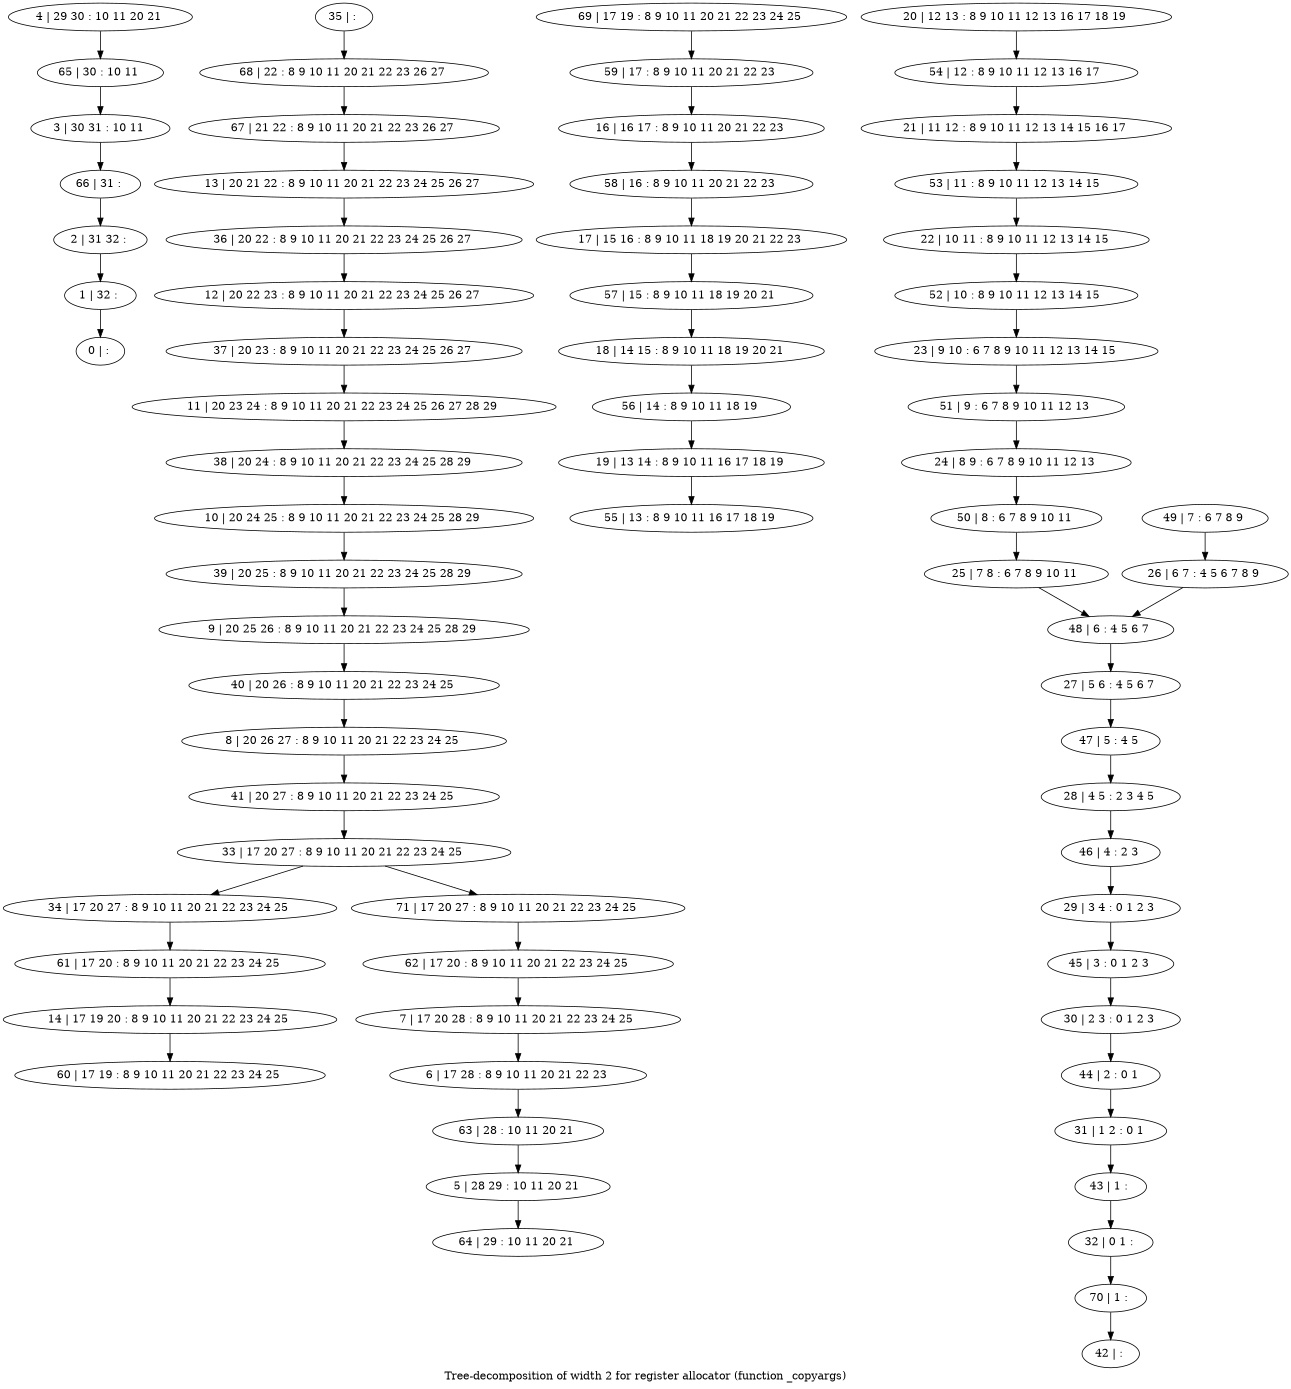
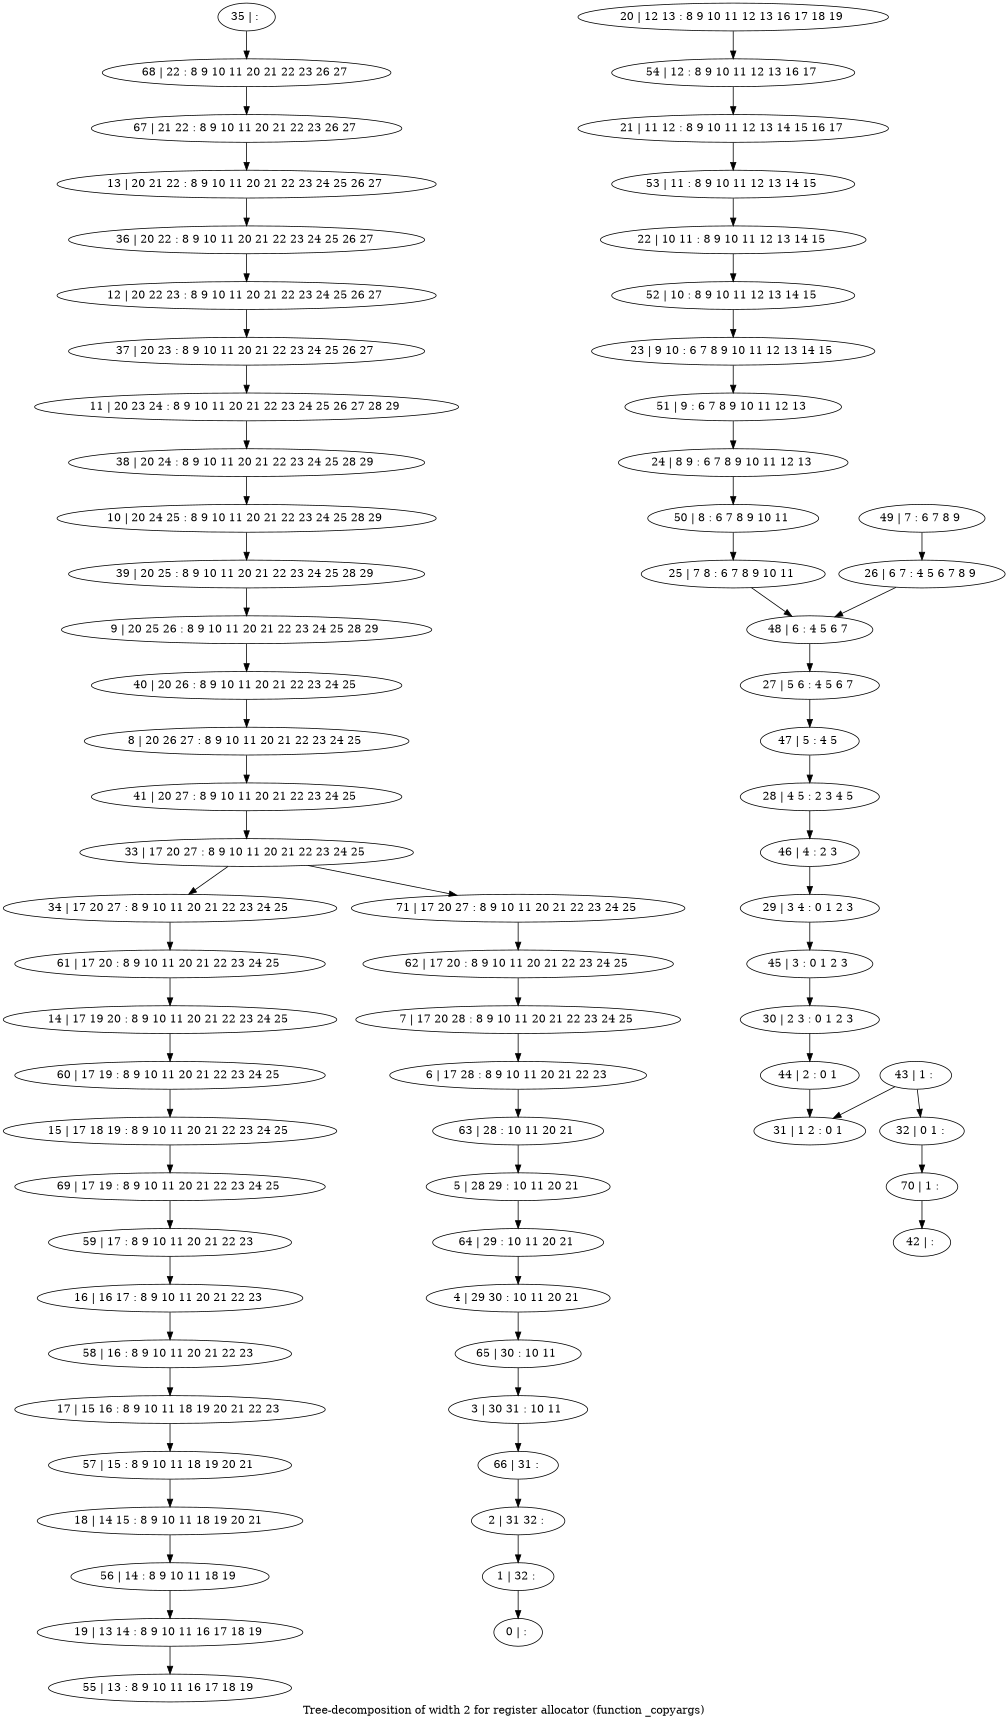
node "15 | 17 18 19 : 8 9 10 11 20 21 22 23 24 25": added
edge "31 | 1 2 : 0 1" -> "43 | 1 :": reversed
edge "64 | 29 : 10 11 20 21" -> "4 | 29 30 : 10 11 20 21": added
